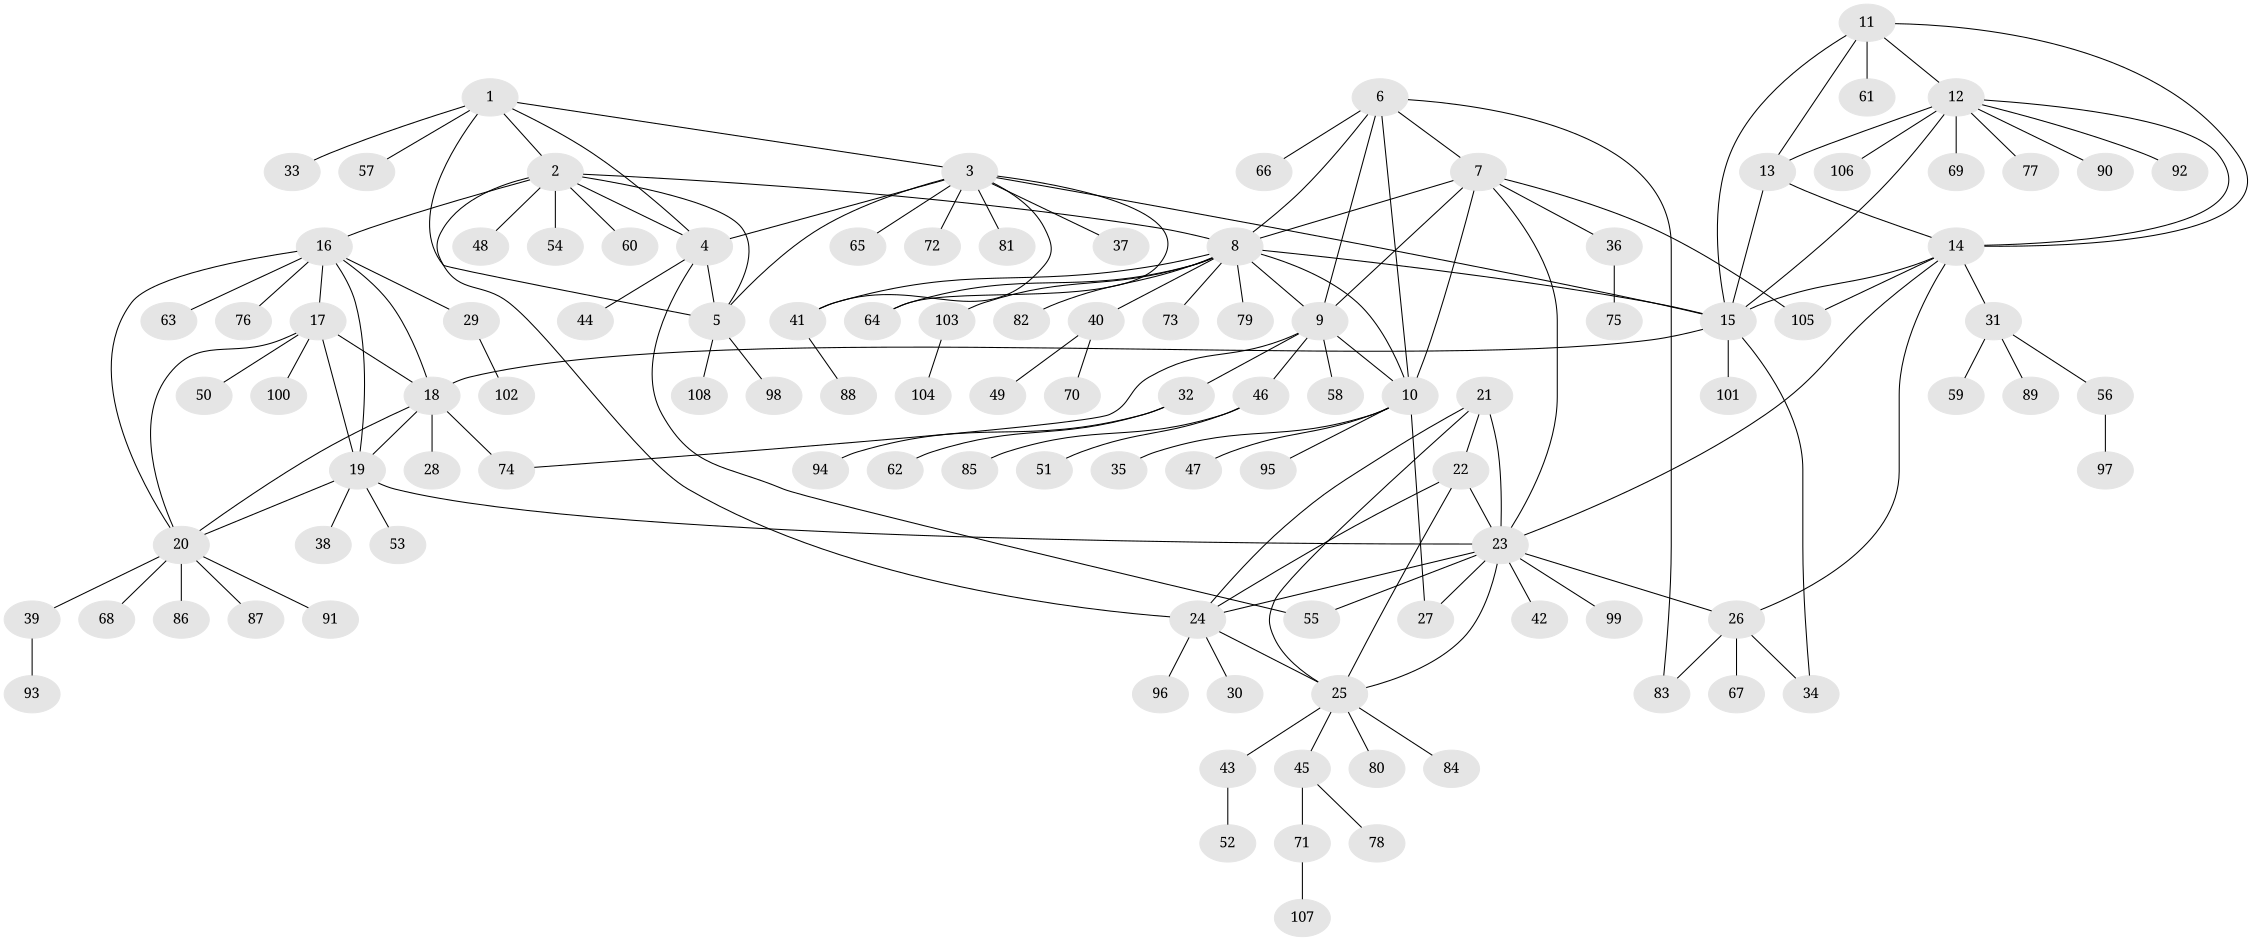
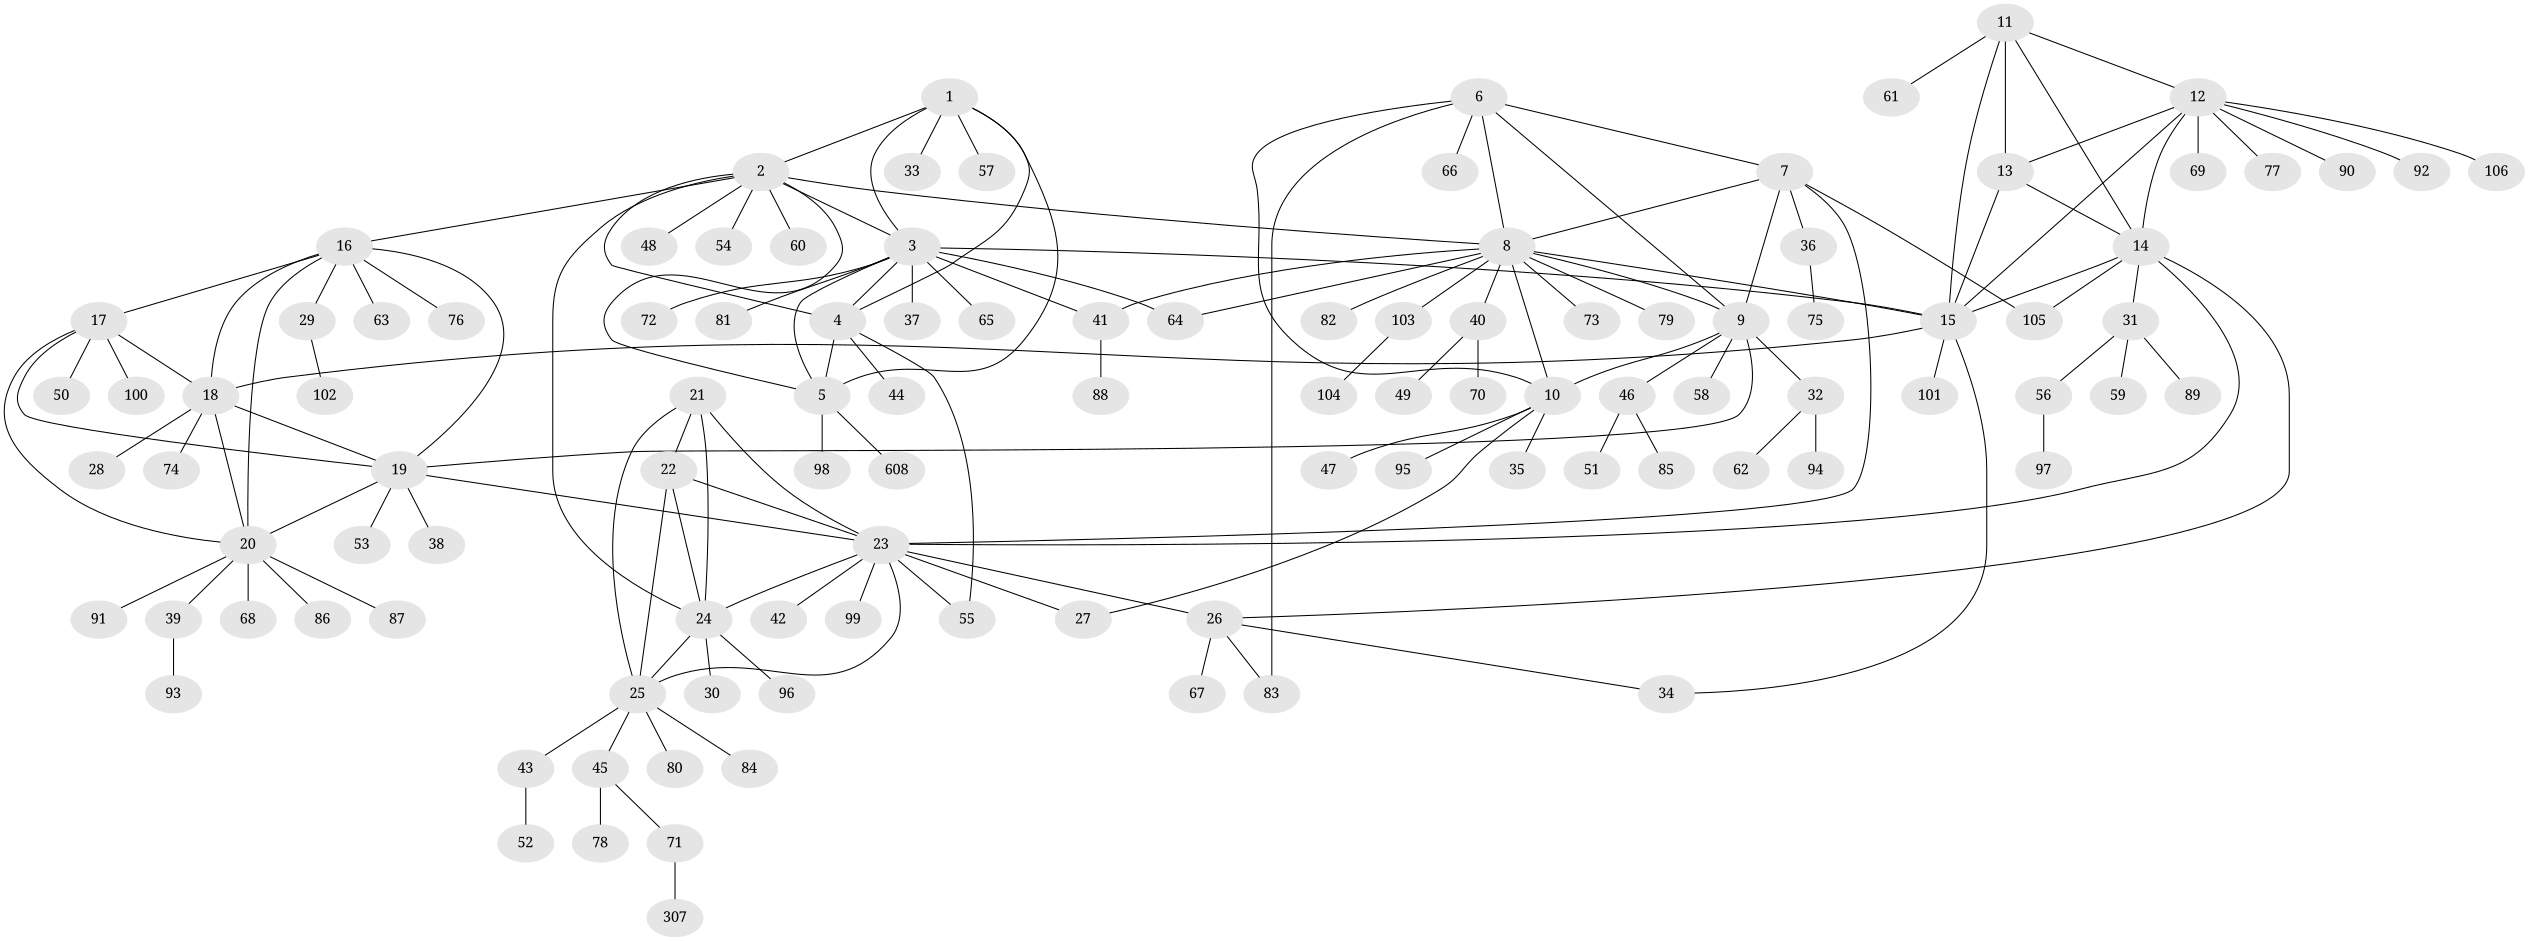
edge "2" -- "3": added
edge "7" -- "10": removed
node "108": label "108" -> "608"
edge "9" -- "74": now "9" -- "19"
node "107": label "107" -> "307"
